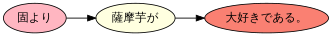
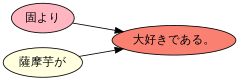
edge "固より" -> "薩摩芋が": now "固より" -> "大好きである。"
